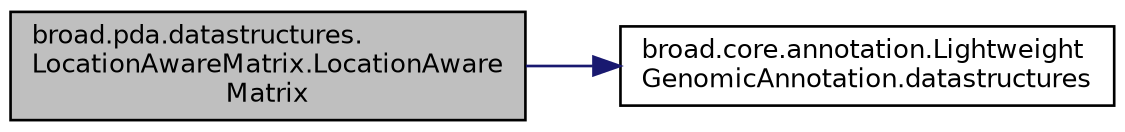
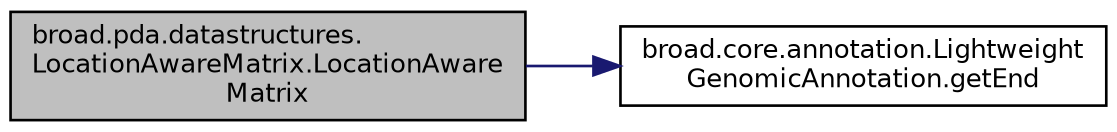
node "broad.core.annotation.Lightweight GenomicAnnotation.datastructures": label "broad.core.annotation.Lightweight GenomicAnnotation.datastructures" -> "broad.core.annotation.Lightweight GenomicAnnotation.getEnd"
